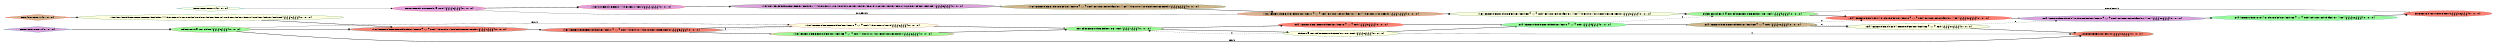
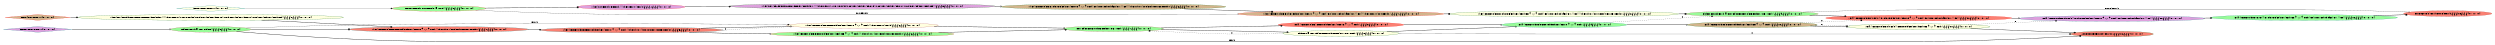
node "ResponseEntity someEntity = mock()@@@3@@@['0', '1', '0']": fillcolor plum -> palegreen
edge "testOneServerDown['1', '0', '0']" -> "Object result = new Object()@@@3@@@['1', '0', '0']": arrowhead box -> odot
